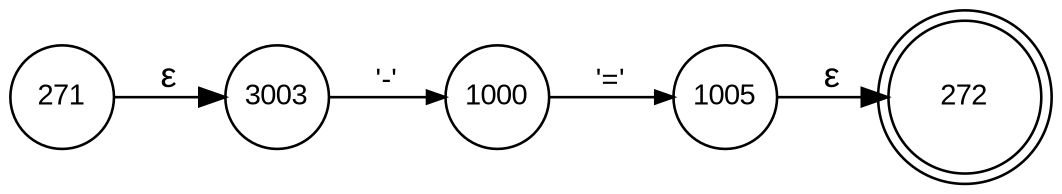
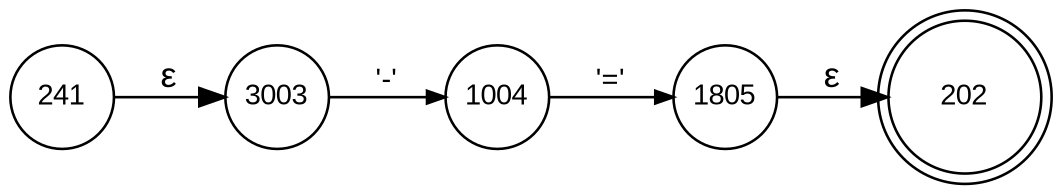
node "271": label "271" -> "241"
node "1000": label "1000" -> "1004"
node "1005": label "1005" -> "1805"
node "272": label "272" -> "202"
